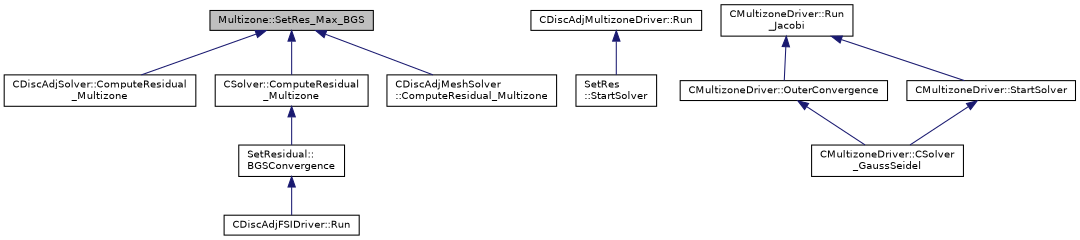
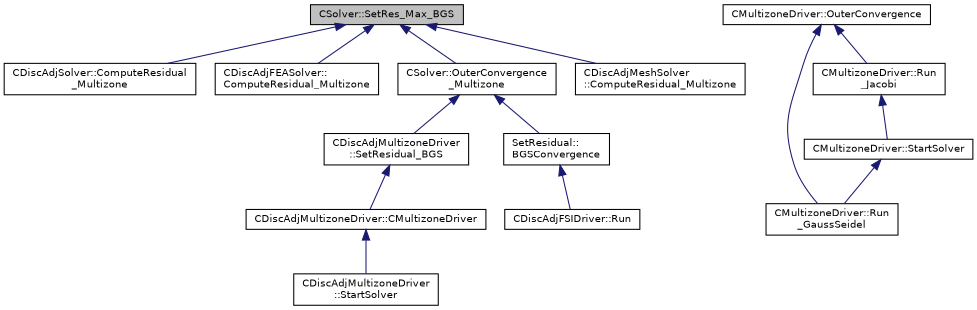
node "Multizone::SetRes_Max_BGS": label "Multizone::SetRes_Max_BGS" -> "CSolver::SetRes_Max_BGS"
node "CDiscAdjMultizoneDriver::Run": label "CDiscAdjMultizoneDriver::Run" -> "CDiscAdjMultizoneDriver::CMultizoneDriver"
edge "CMultizoneDriver::OuterConvergence" -> "CMultizoneDriver::Run _Jacobi": reversed
node "CDiscAdjFEASolver:: ComputeResidual_Multizone": added
node "CSolver::ComputeResidual _Multizone": label "CSolver::ComputeResidual _Multizone" -> "CSolver::OuterConvergence _Multizone"
node "SetRes ::StartSolver": label "SetRes ::StartSolver" -> "CDiscAdjMultizoneDriver ::StartSolver"
node "CDiscAdjMultizoneDriver ::SetResidual_BGS": added
node "CMultizoneDriver::CSolver _GaussSeidel": label "CMultizoneDriver::CSolver _GaussSeidel" -> "CMultizoneDriver::Run _GaussSeidel"
